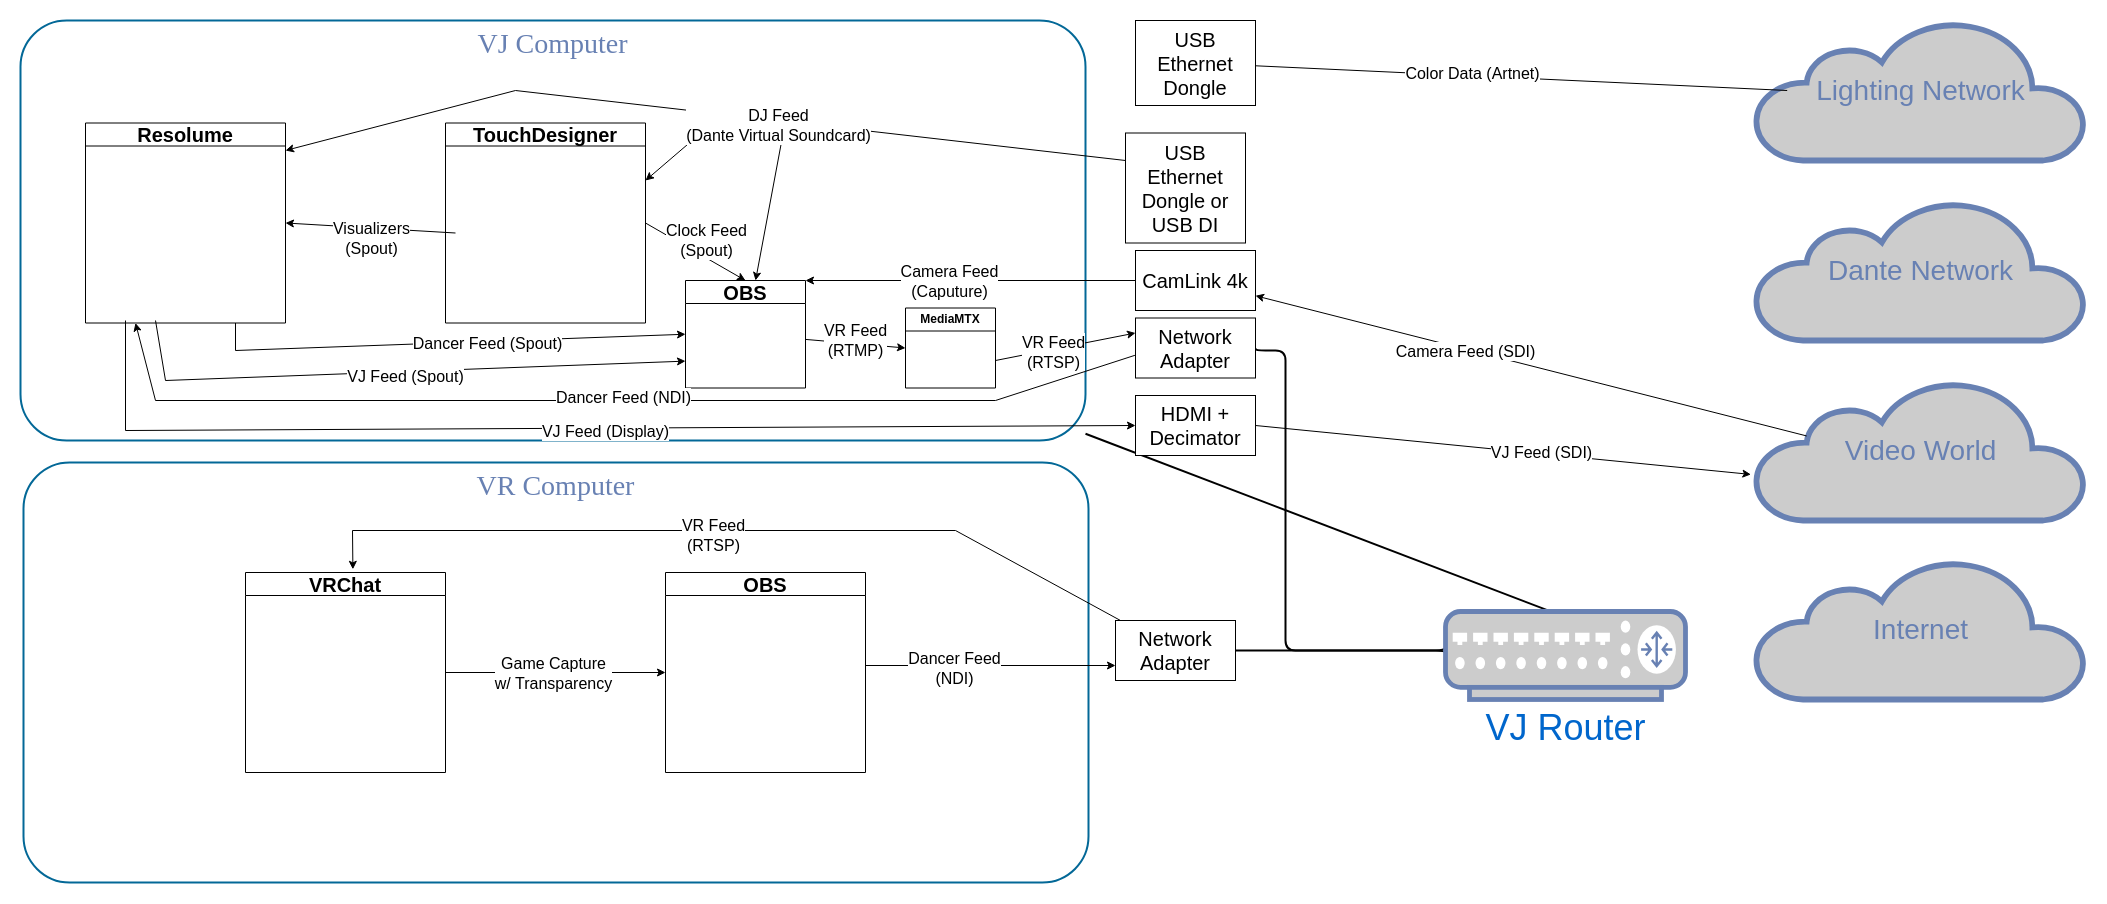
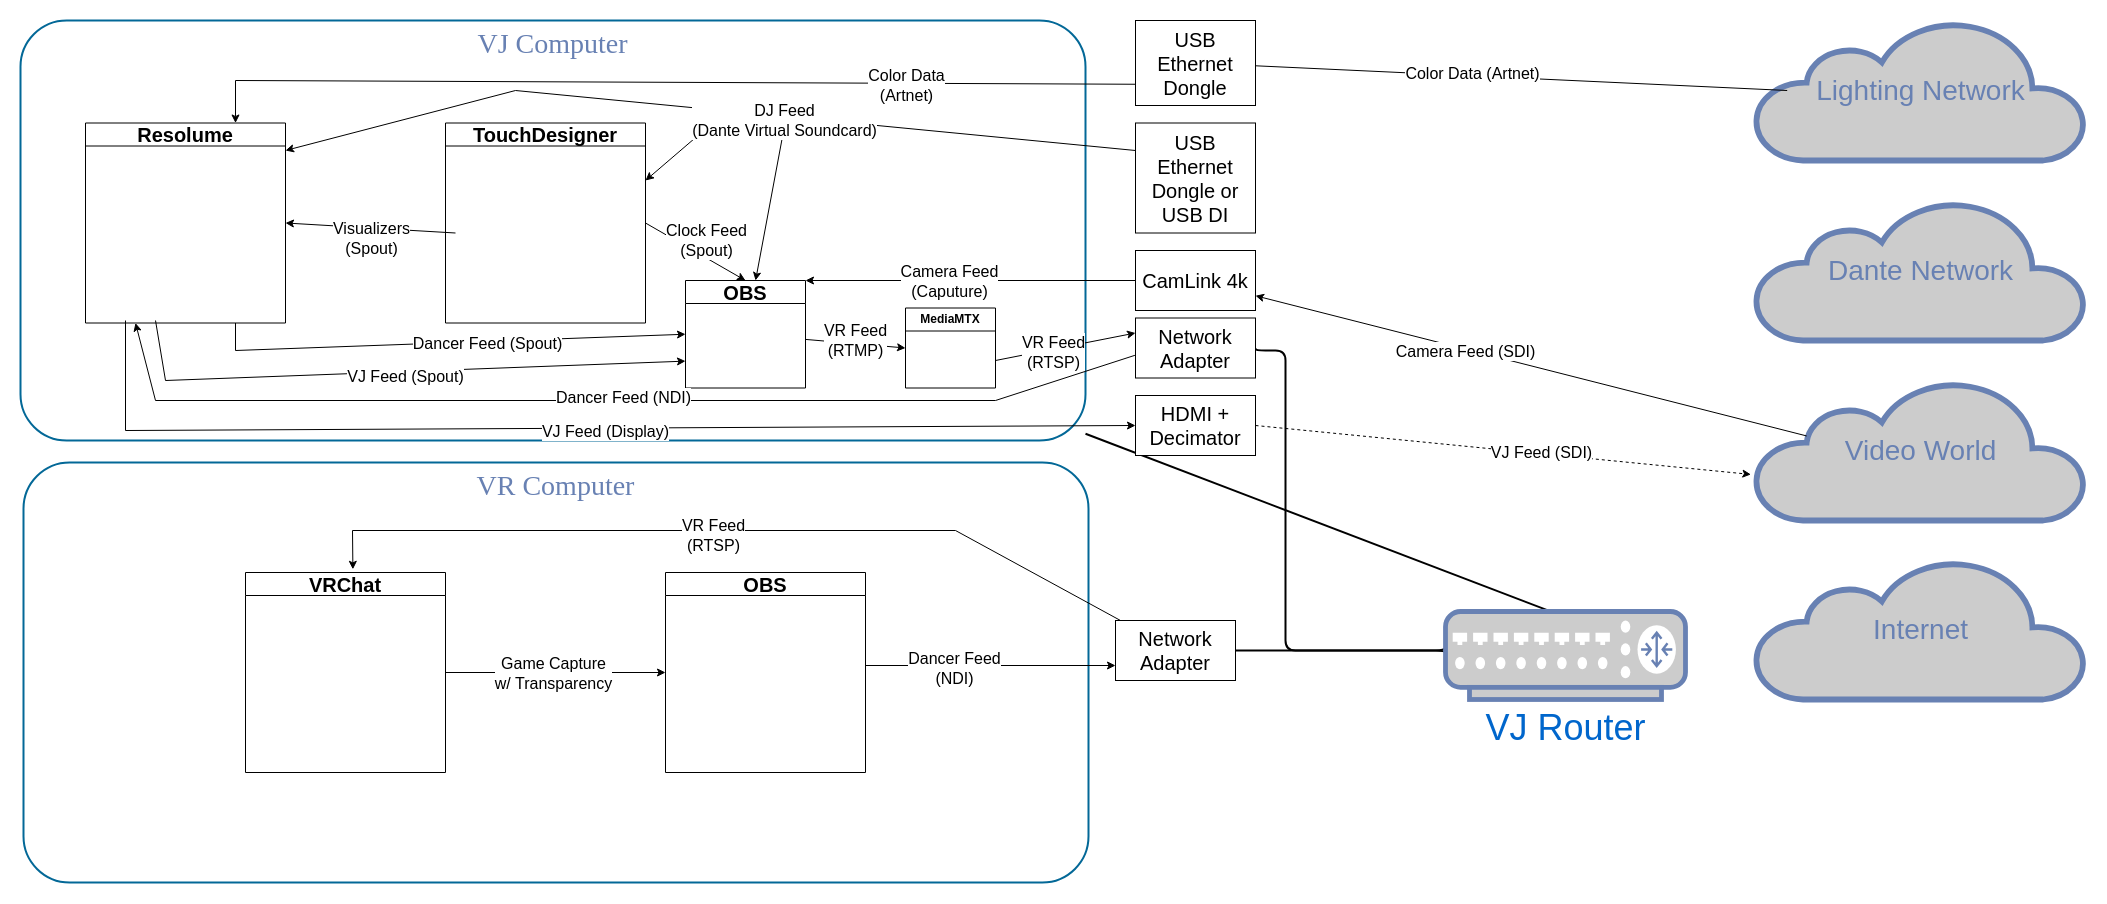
edge "USB Ethernet Dongle" -> "Resolume": added, label "Color Data (Artnet)"
node "USB Ethernet Dongle or USB DI": moved (1186, 188) -> (1196, 178)
edge "HDMI + Decimator" -> "Video World": style solid -> dashed
